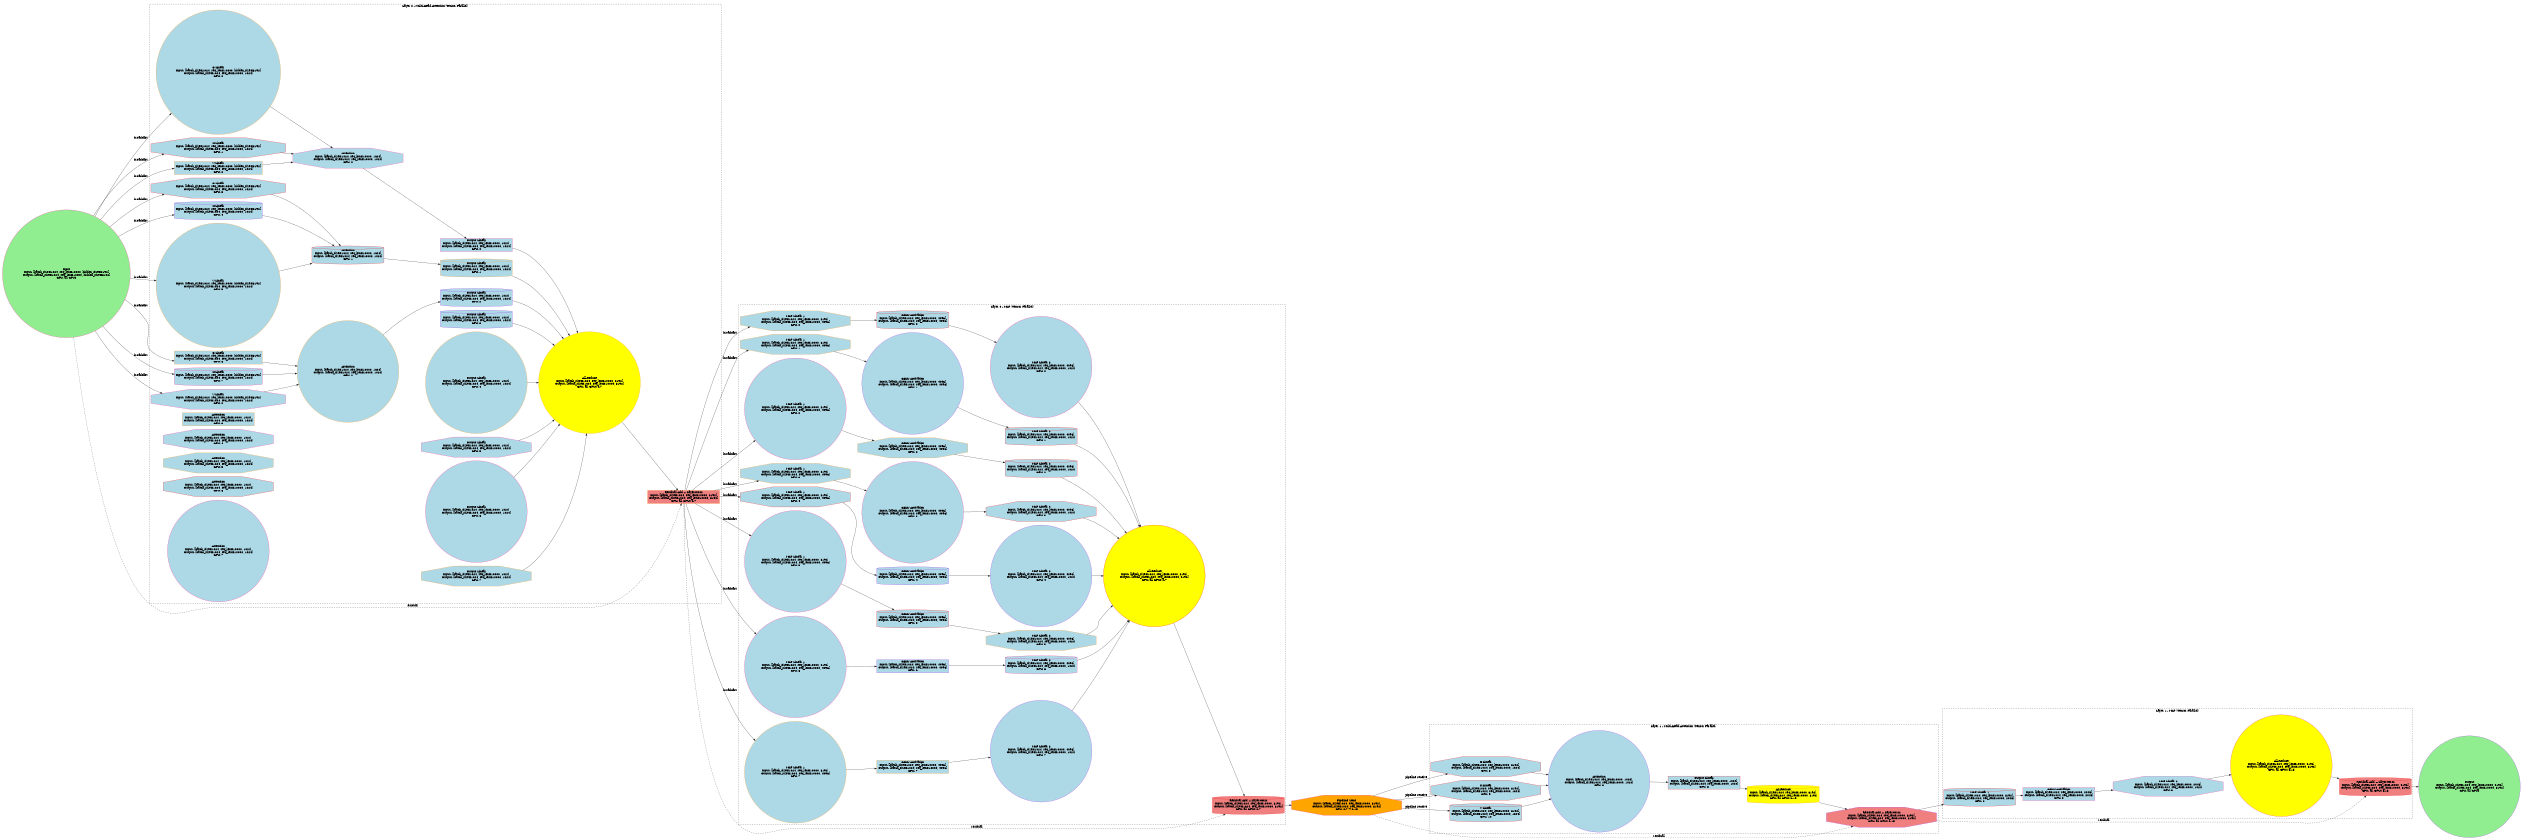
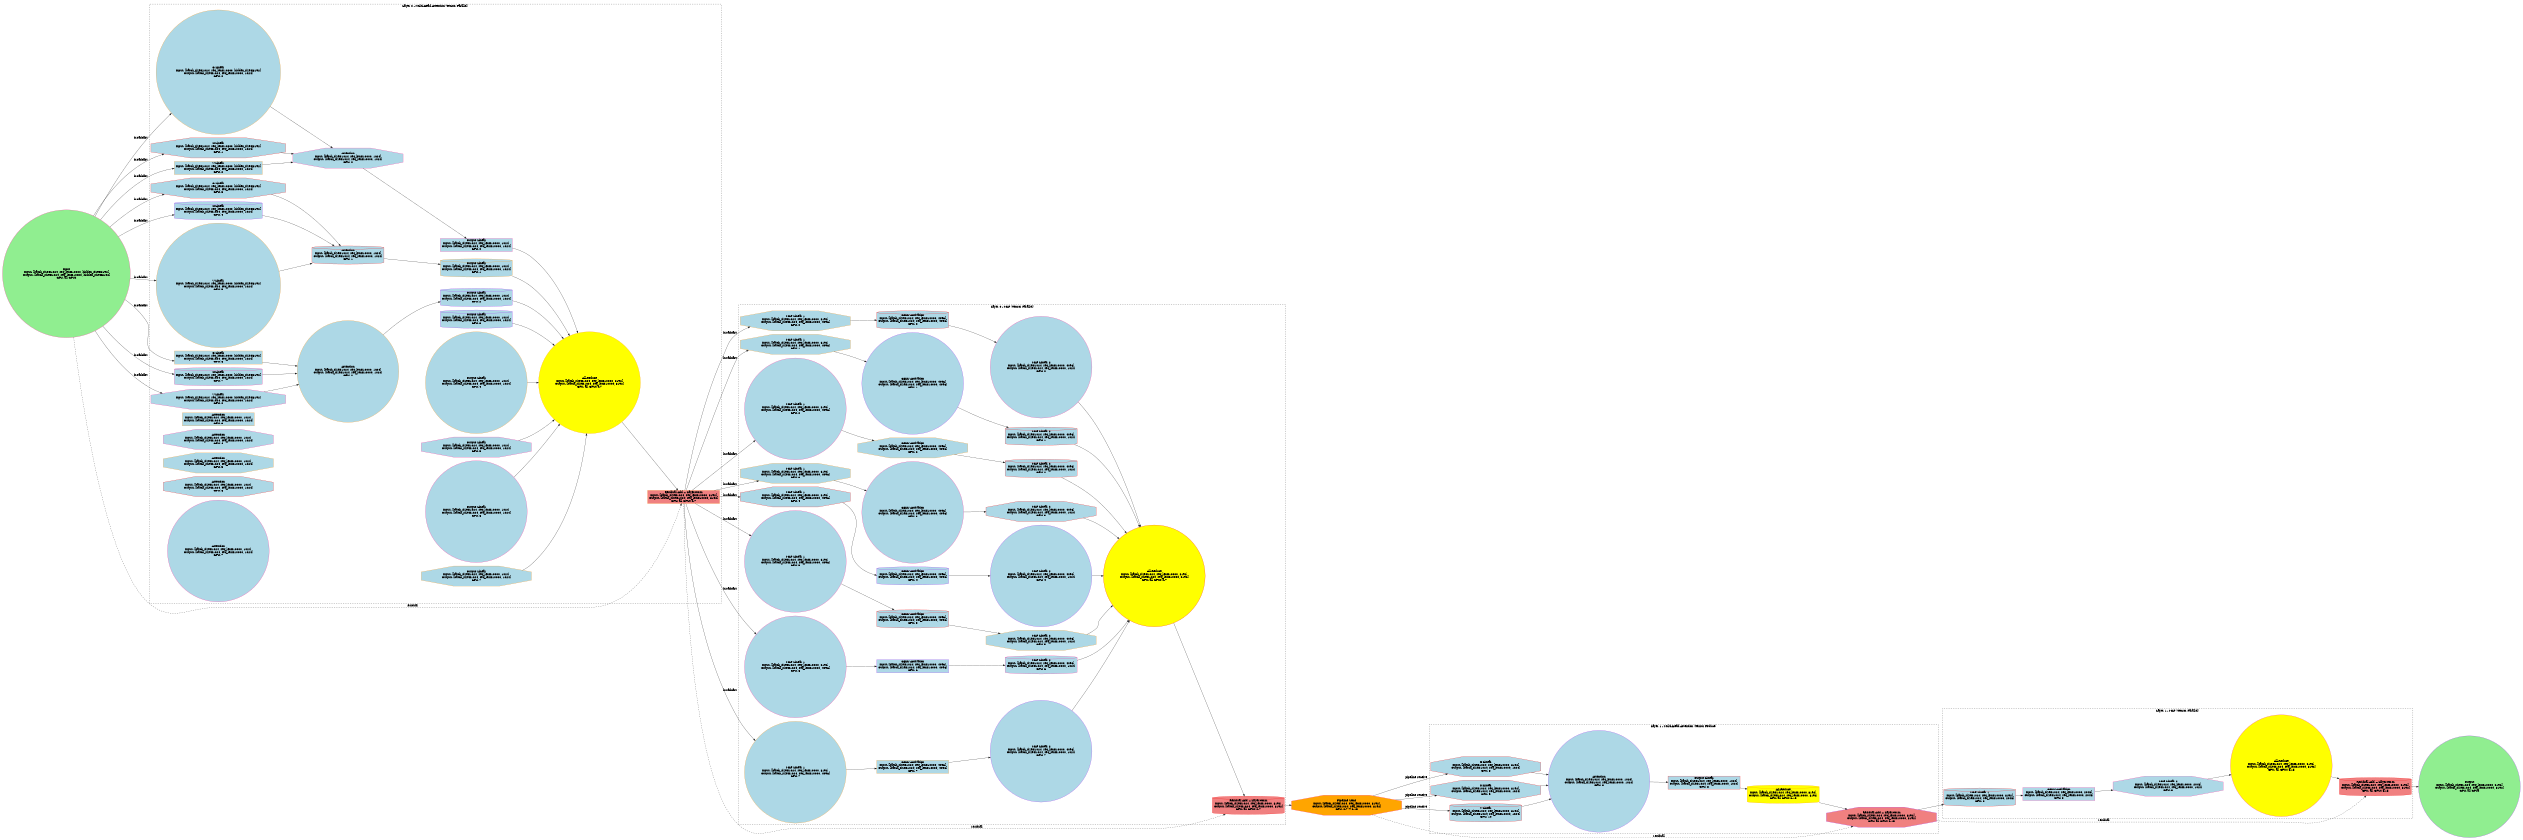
cluster "Layer 1 - Multi-Head Attention (Tensor Parallel)": label "Layer 1 - Multi-Head Attention (Tensor Parallel)" -> "Layer 1 - Multi-Head Attention (Tensor Reduce)"
